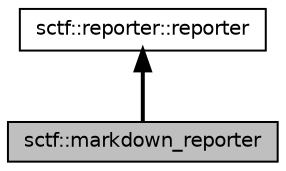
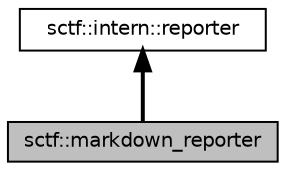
node "sctf::reporter::reporter": label "sctf::reporter::reporter" -> "sctf::intern::reporter"
